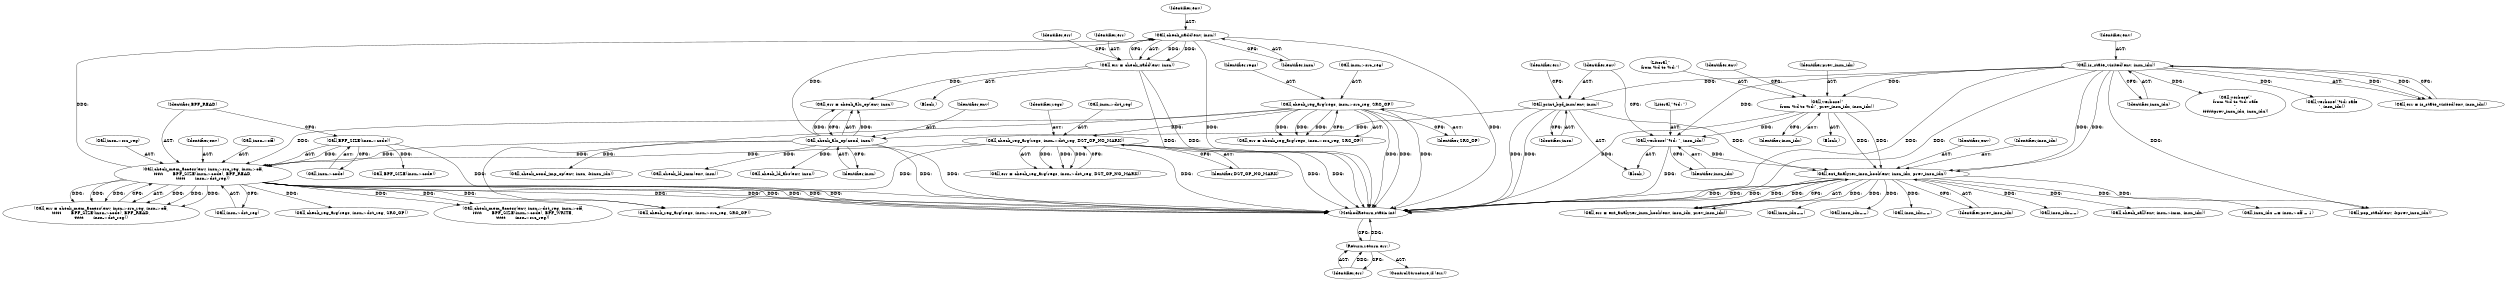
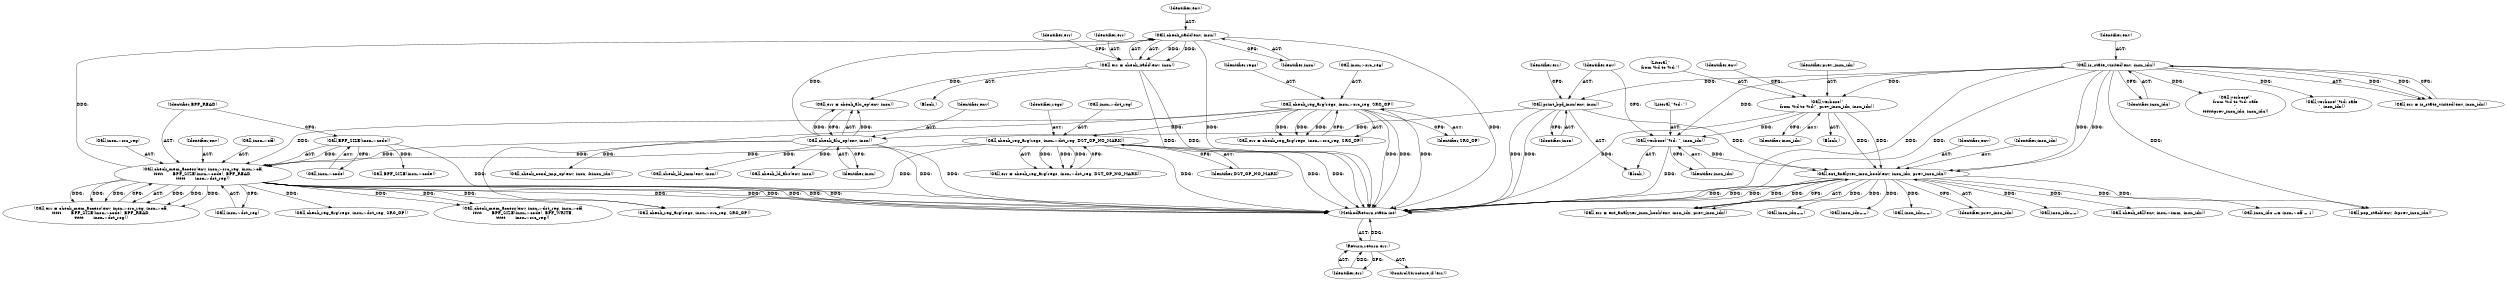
edge "(Call,err = check_xadd(env, insn))" -> "(Call,check_xadd(env, insn))": label "CFG: " -> "AST: "
node "(Call,check_alu_op(cond, insn))": label "(Call,check_alu_op(cond, insn))" -> "(Call,check_alu_op(env, insn))"
edge "(MethodReturn,static int)" -> "(Return,return err;)": label "CFG: " -> "AST: "
